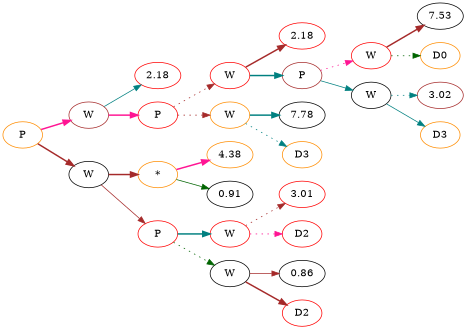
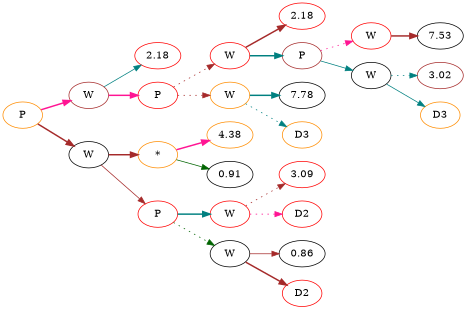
node "D0": removed
node "3.01": label "3.01" -> "3.09"
